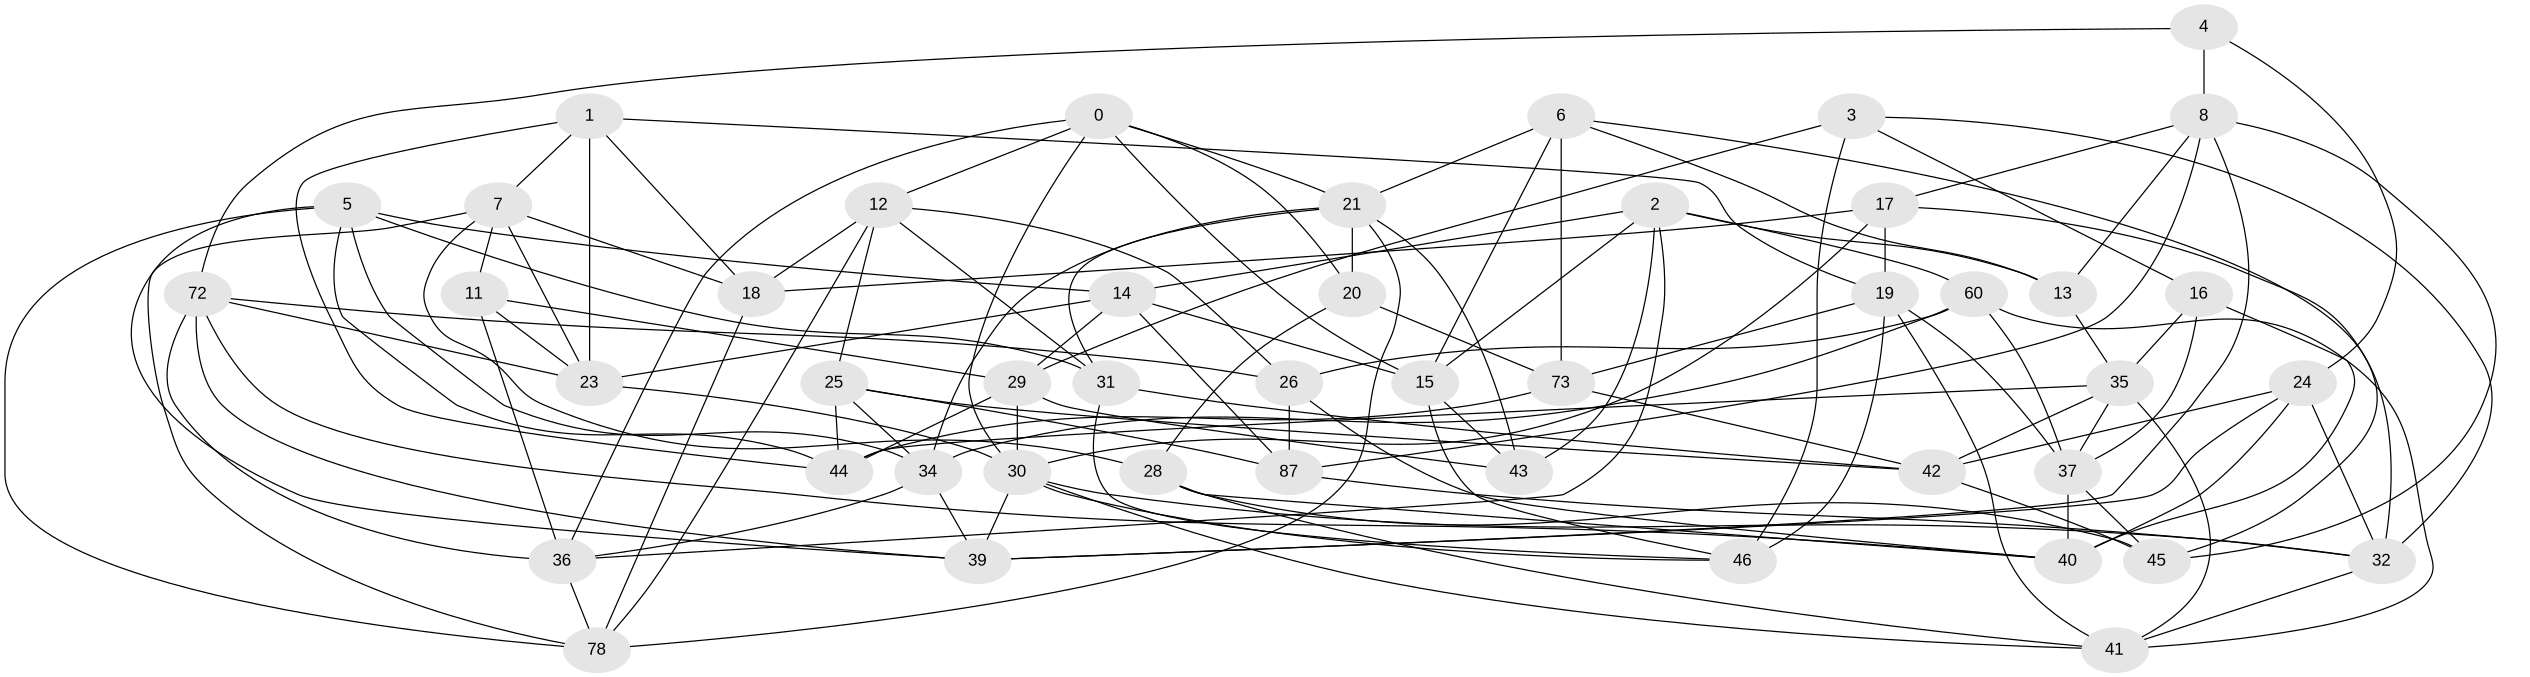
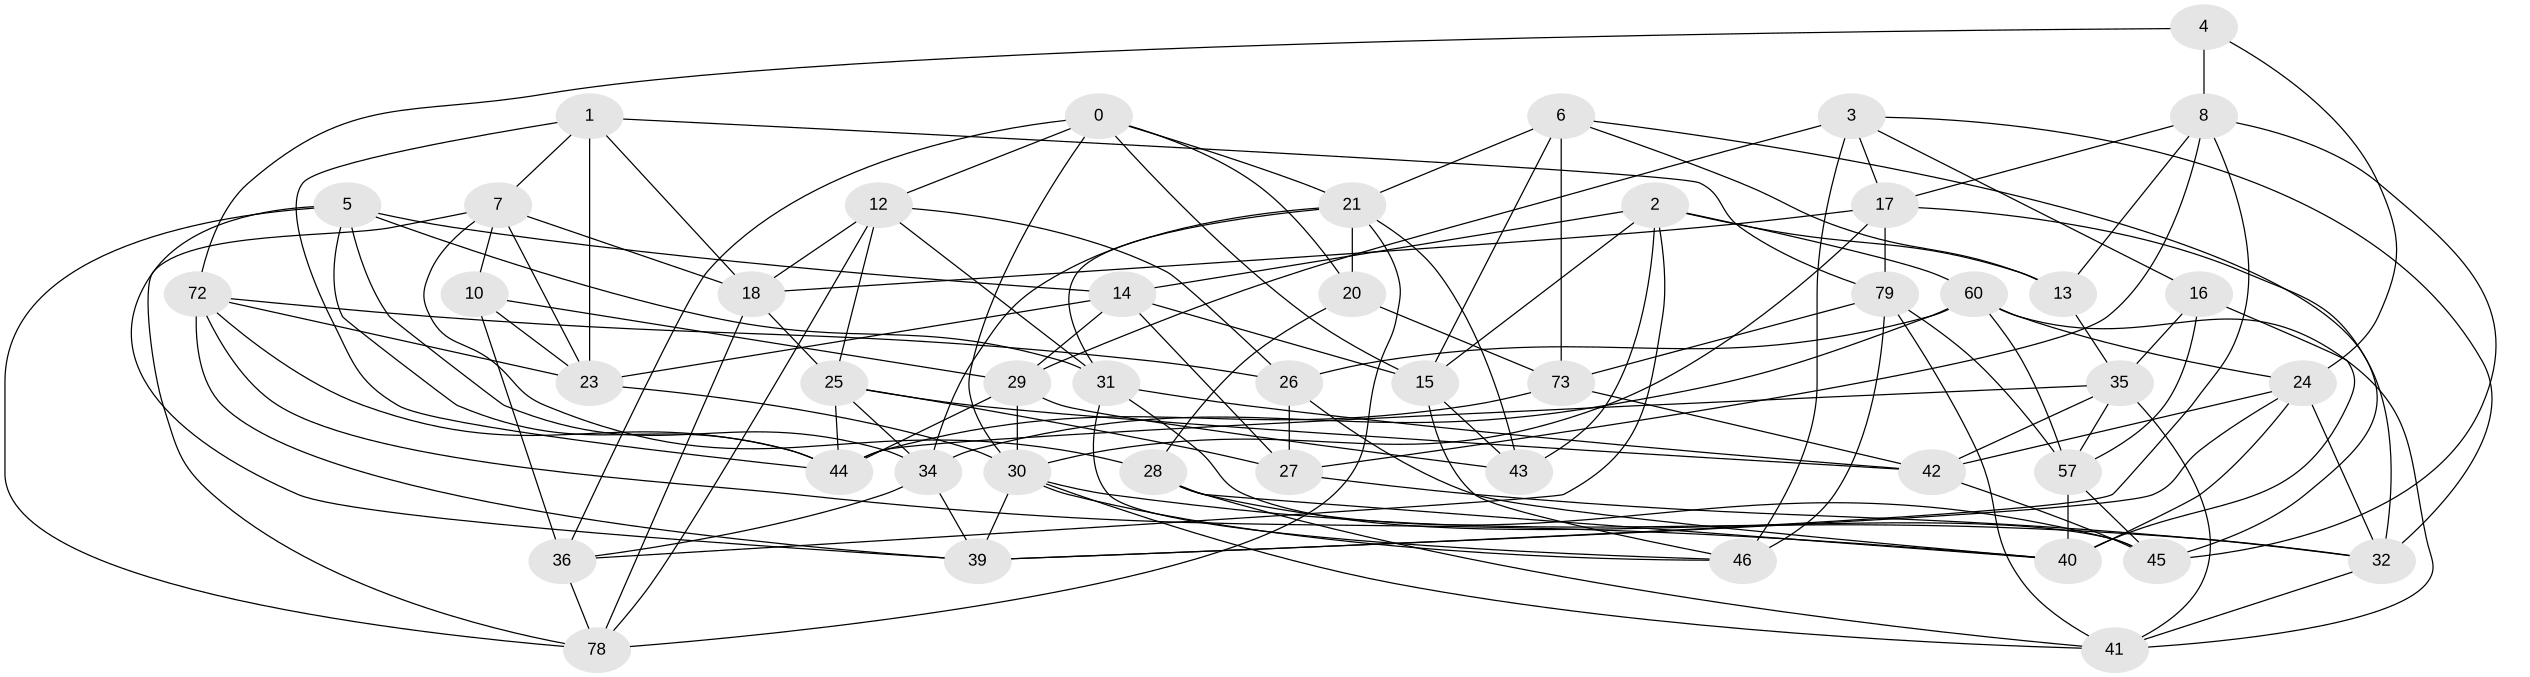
edge "3" -- "17": added
node "11": label "11" -> "10"
node "19": label "19" -> "79"
edge "18" -- "25": added
edge "60" -- "24": added
node "87": label "87" -> "27"
node "37": label "37" -> "57"
edge "72" -- "36": now "72" -- "44"
edge "31" -- "45": added
